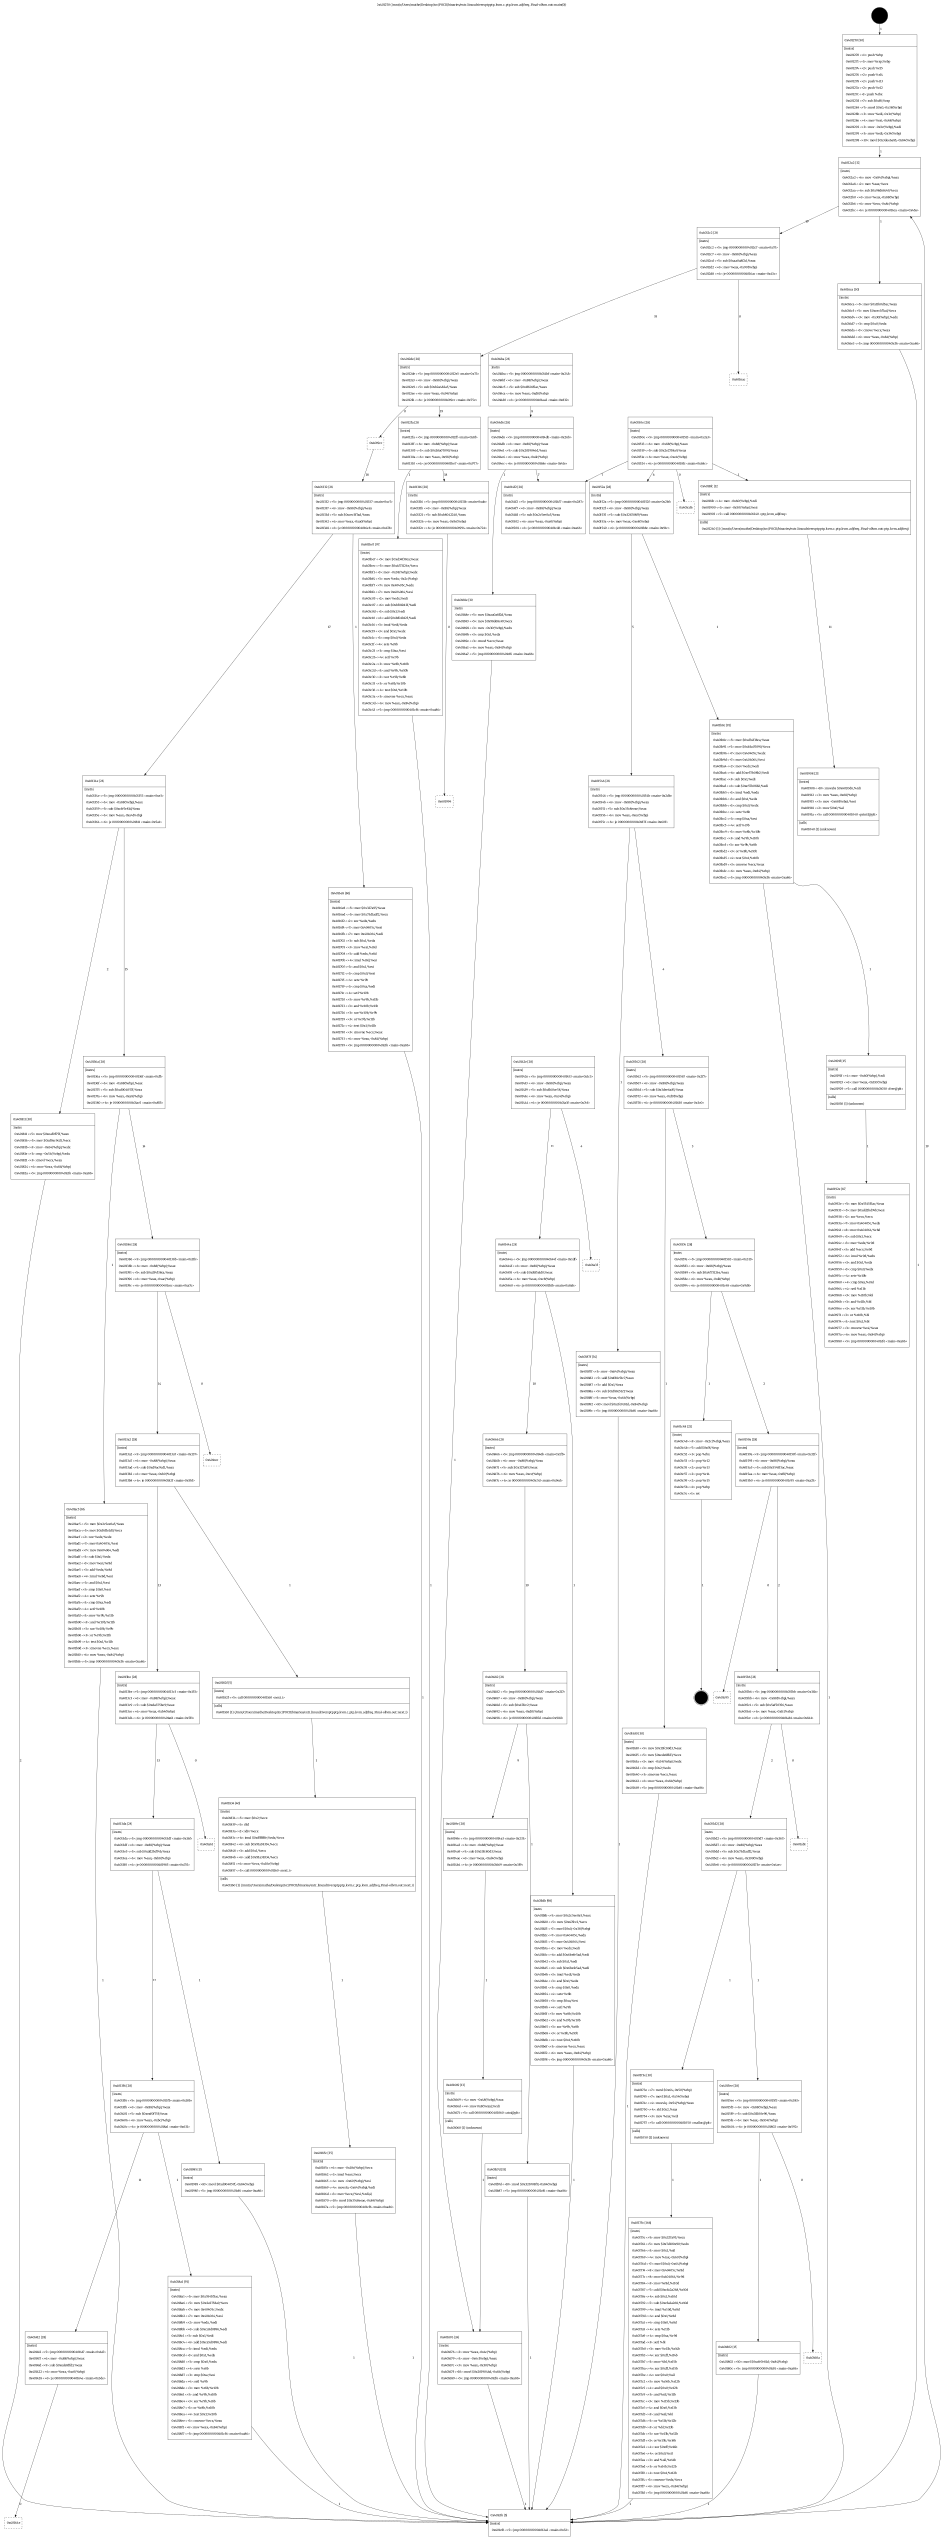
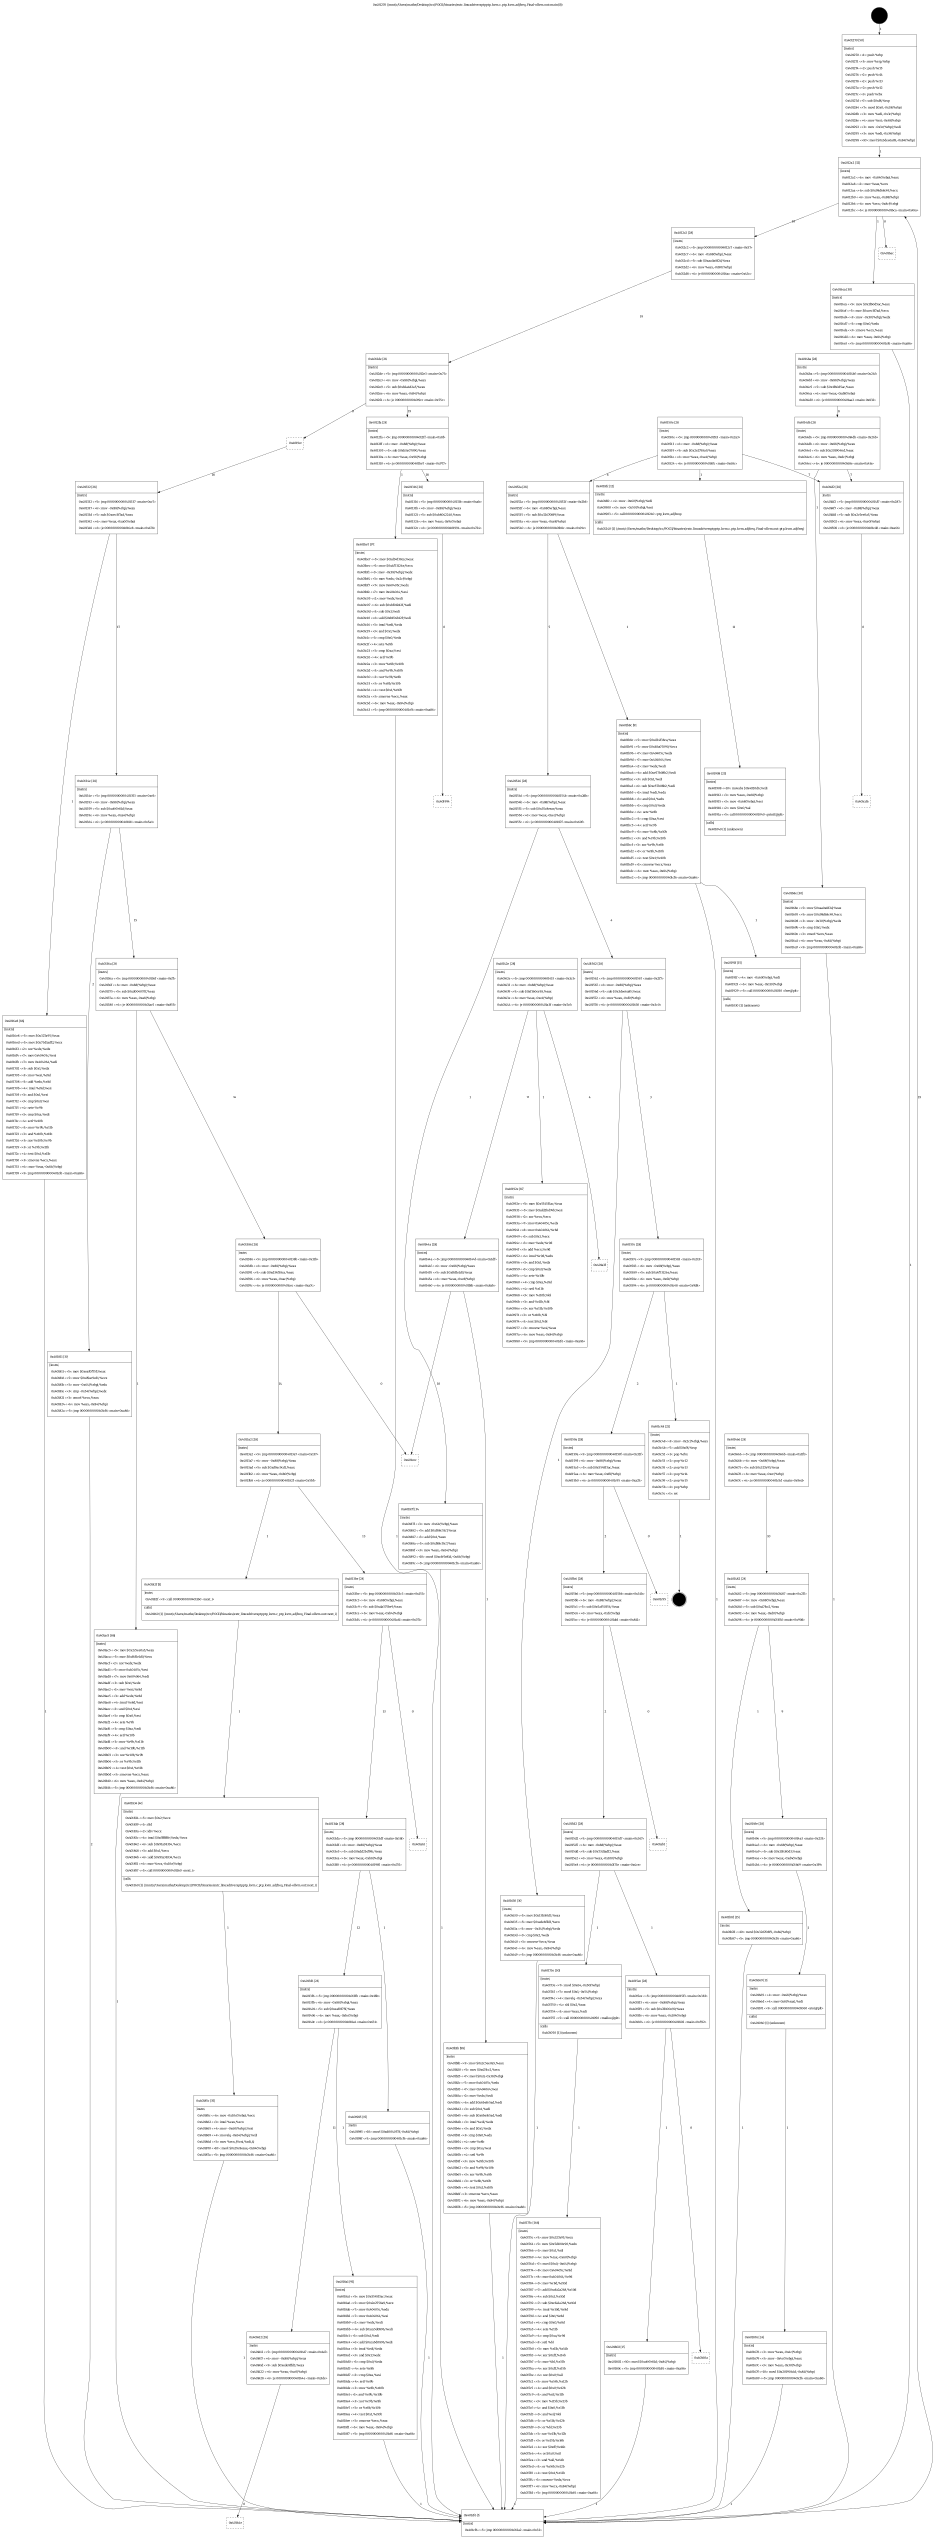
edge "0x4012c2 [28]" -> "0x4016ac": now "0x4012a2 [32]" -> "0x4016ac"
edge "0x40150e [28]" -> "0x401cd6": now "0x4014f2 [28]" -> "0x401cd6"
edge "0x40191f [15]" -> "0x40192e [87]": now "0x40142e [28]" -> "0x40192e [87]"
edge "0x40144a [28]" -> "0x401466 [28]": now "0x40144a [28]" -> "0x401cec"
edge "0x40168e [30]" -> "0x401676 [24]": now "0x40168e [30]" -> "0x401cf6 [5]"
